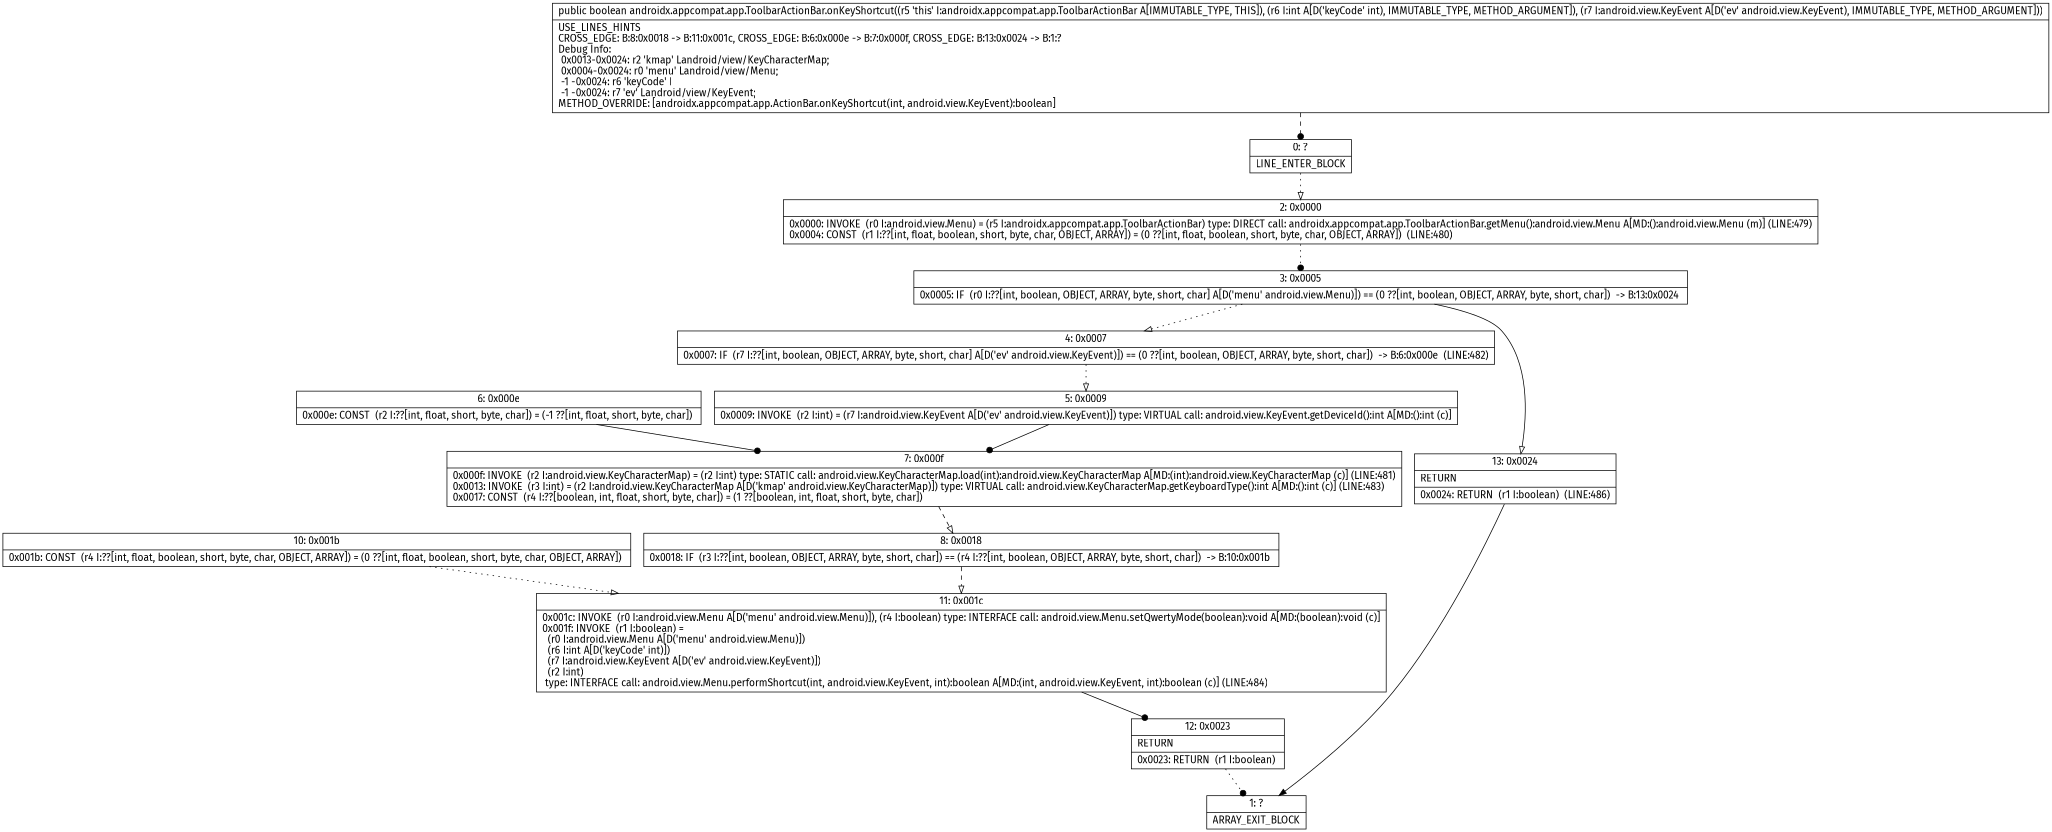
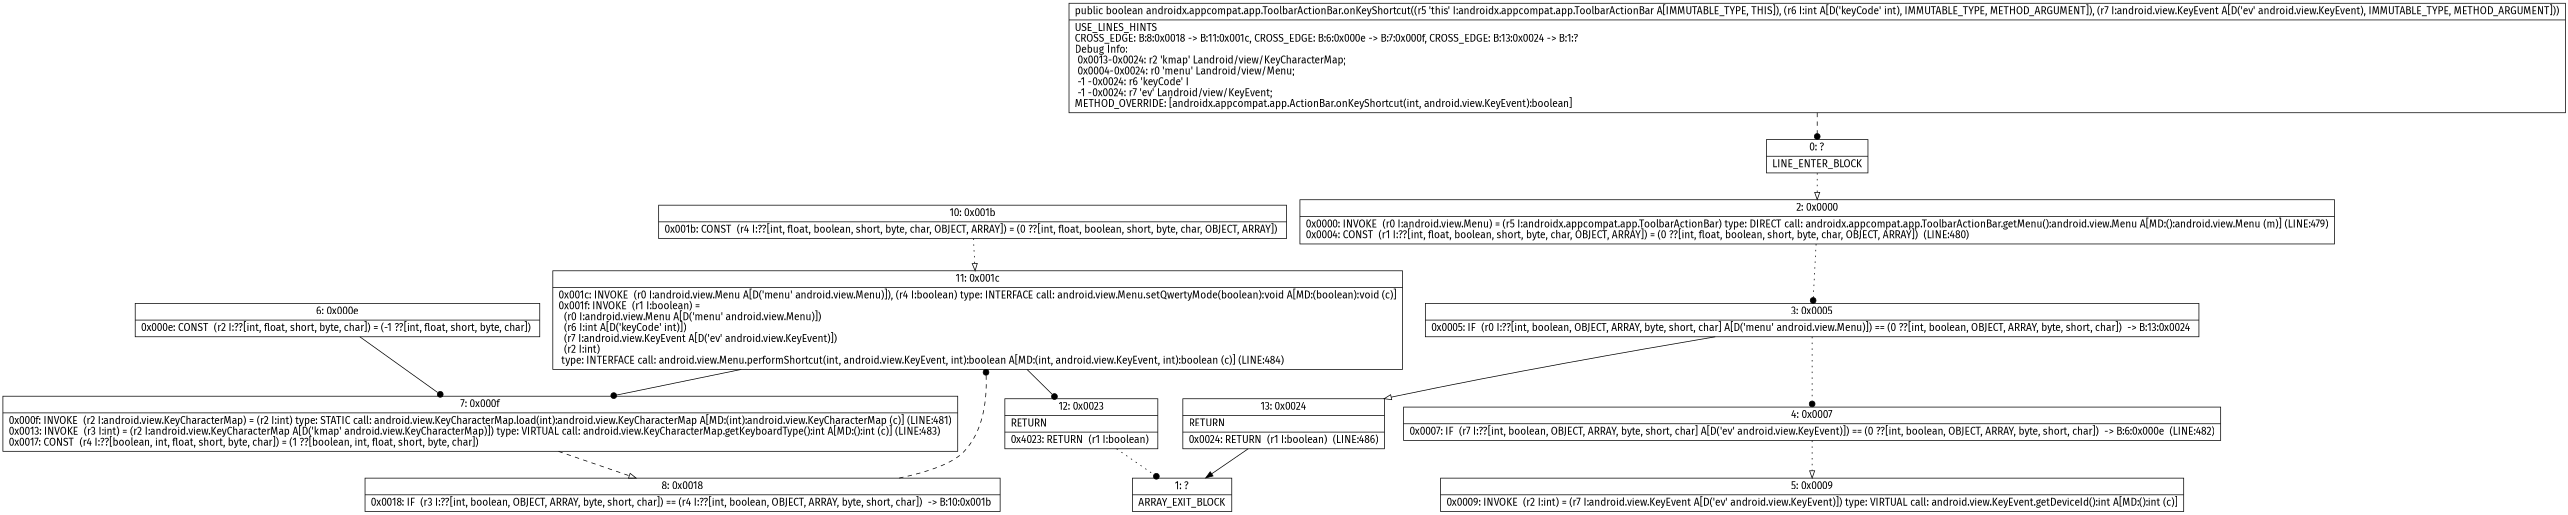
edge "3: 0x0005" -> "4: 0x0007": arrowhead onormal -> dot
edge "5: 0x0009" -> "7: 0x000f": now "11: 0x001c" -> "7: 0x000f"
edge "8: 0x0018" -> "11: 0x001c": arrowhead onormal -> dot
node "12: 0x0023": text "0x0023: RETURN  (r1 I:boolean)" -> "0x4023: RETURN  (r1 I:boolean)"
